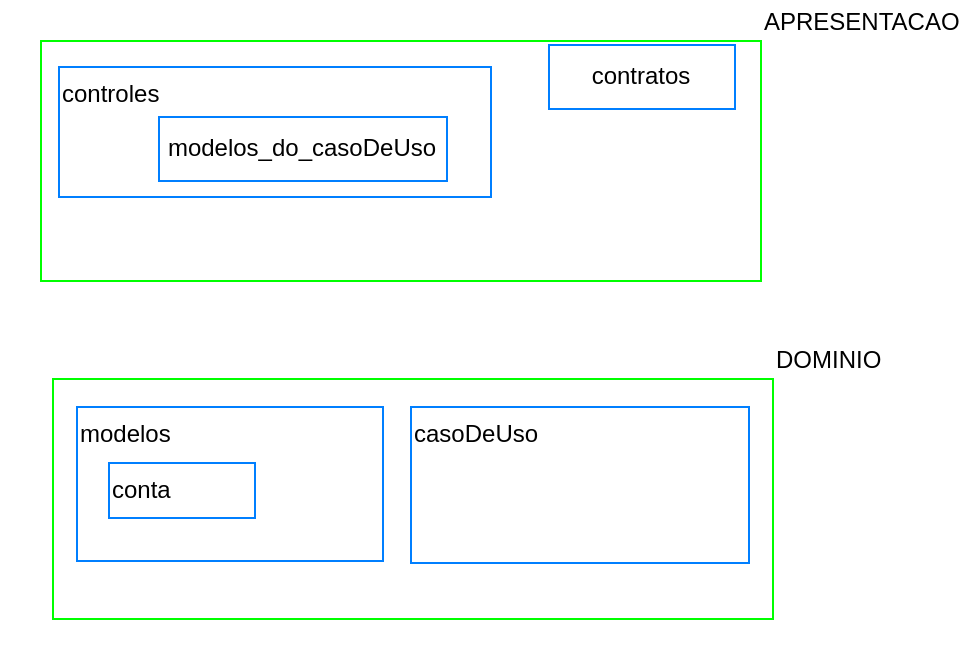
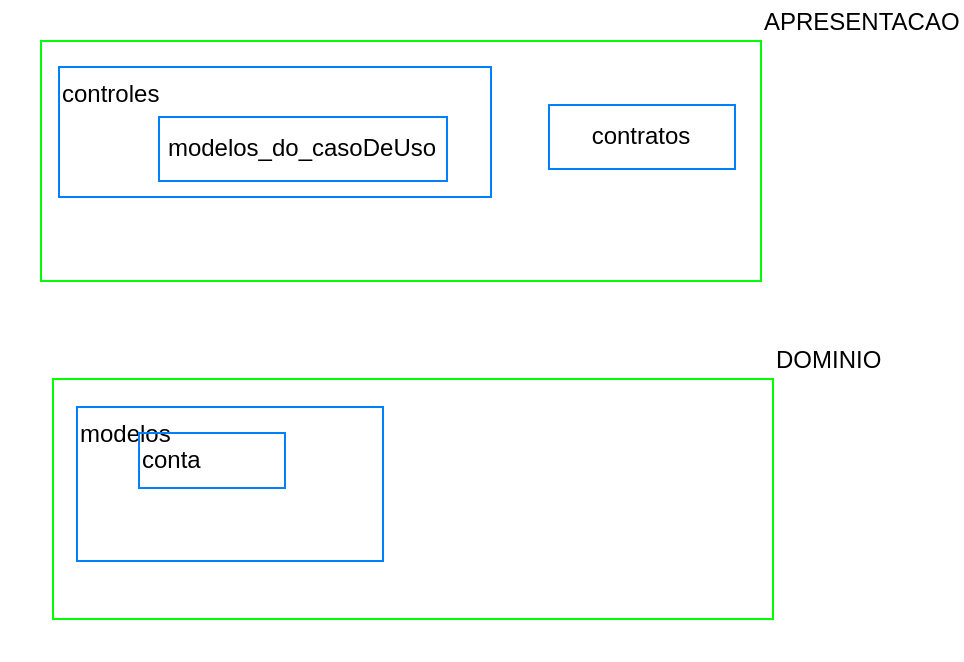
node "contratos": moved (642, 77) -> (642, 137)
node "casoDeUso": removed
node "conta": moved (182, 491) -> (212, 461)
